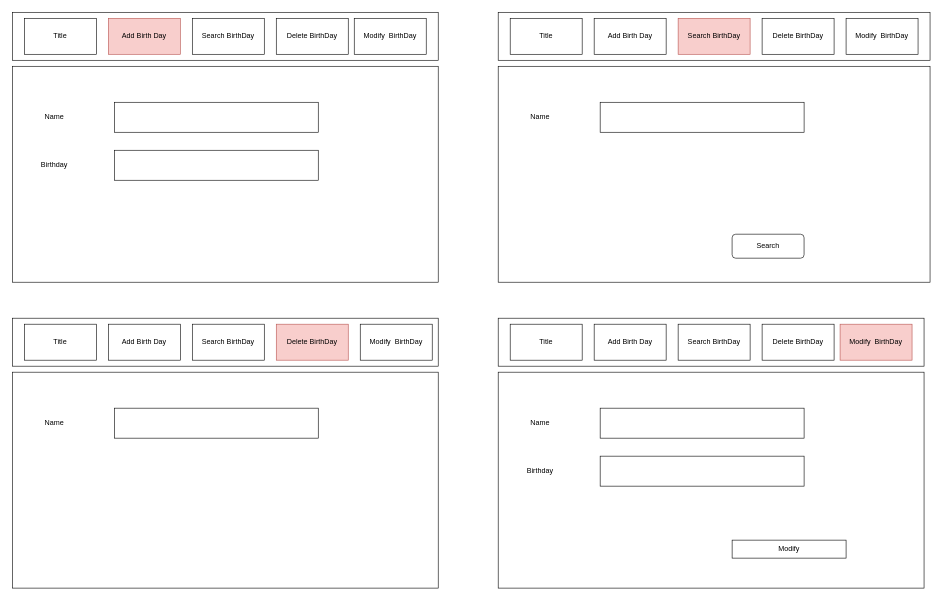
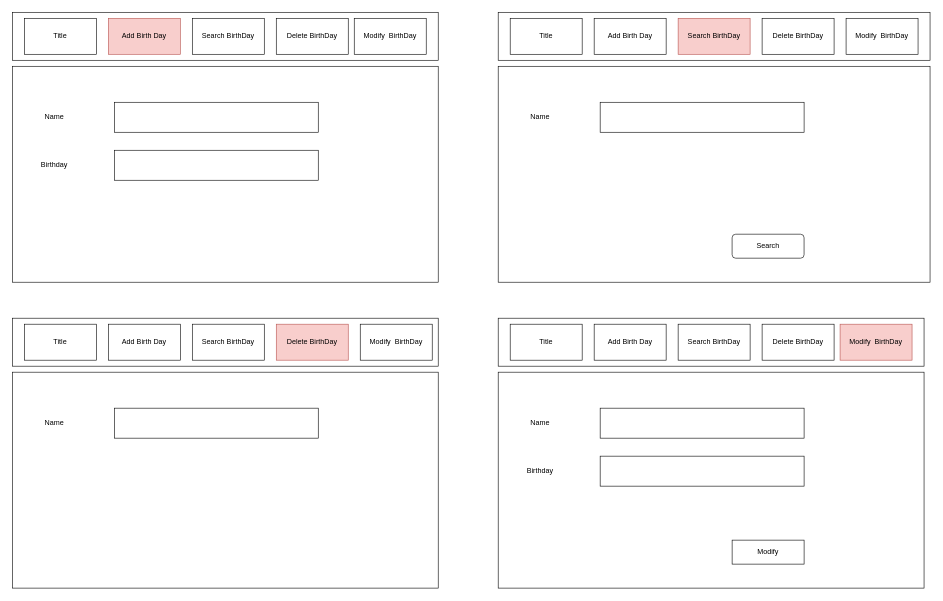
node "Modify": size 114x18 -> 72x24
